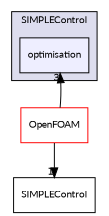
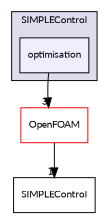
edge "OpenFOAM" -> "optimisation": reversed
